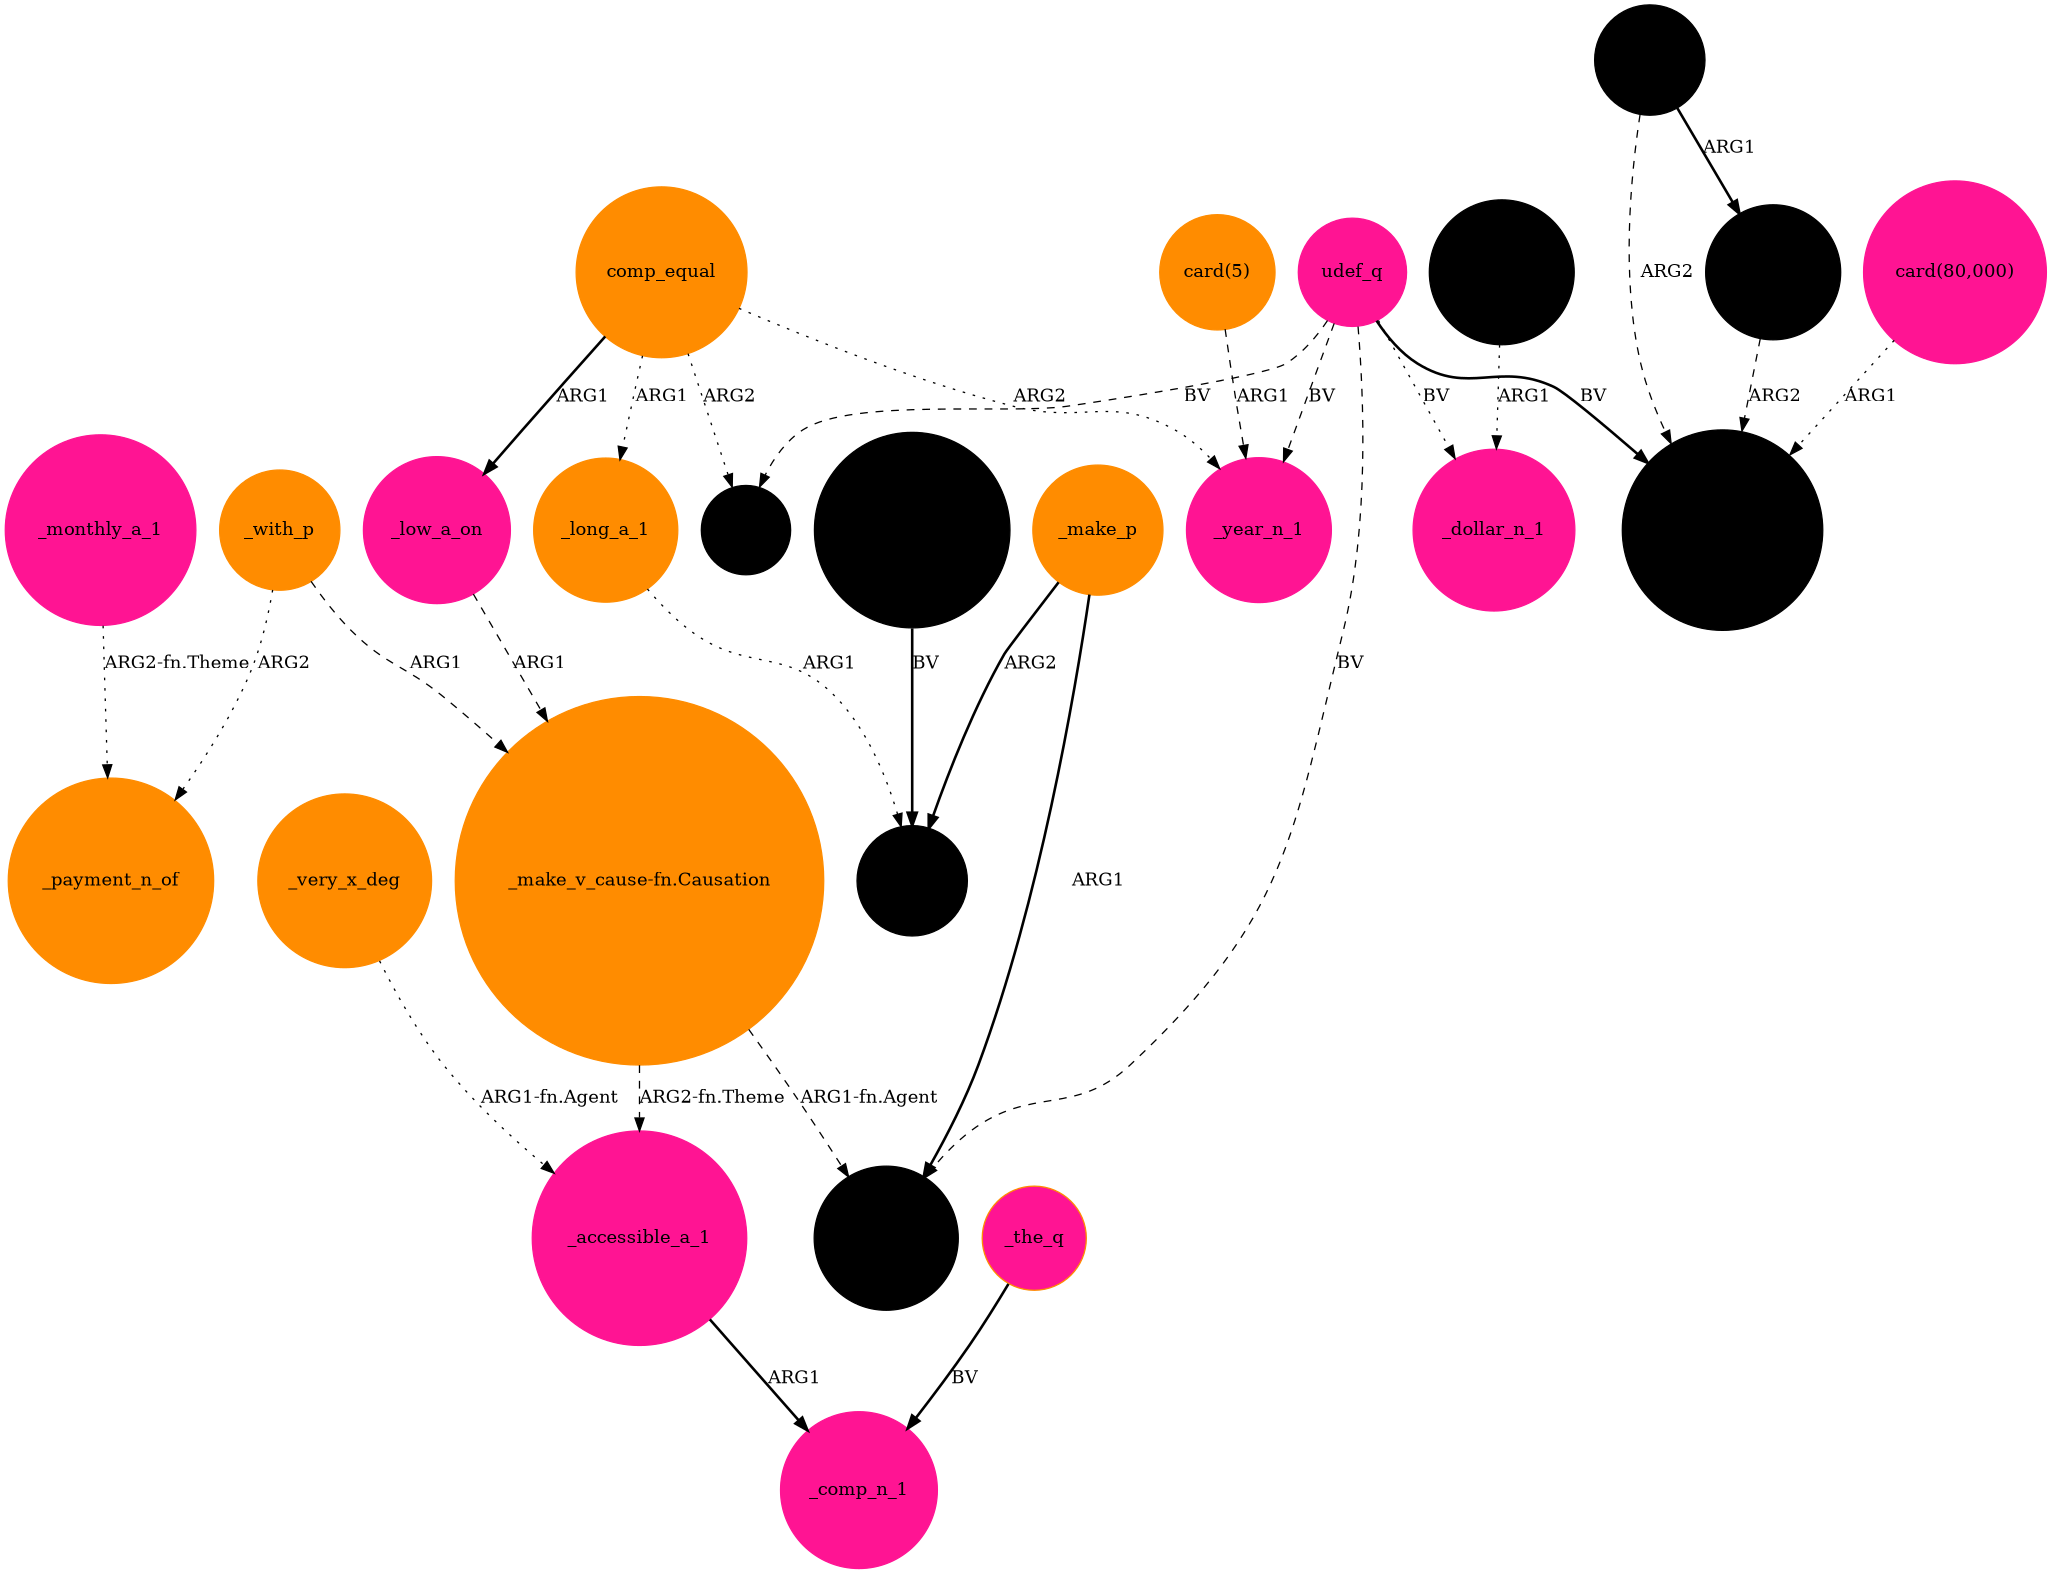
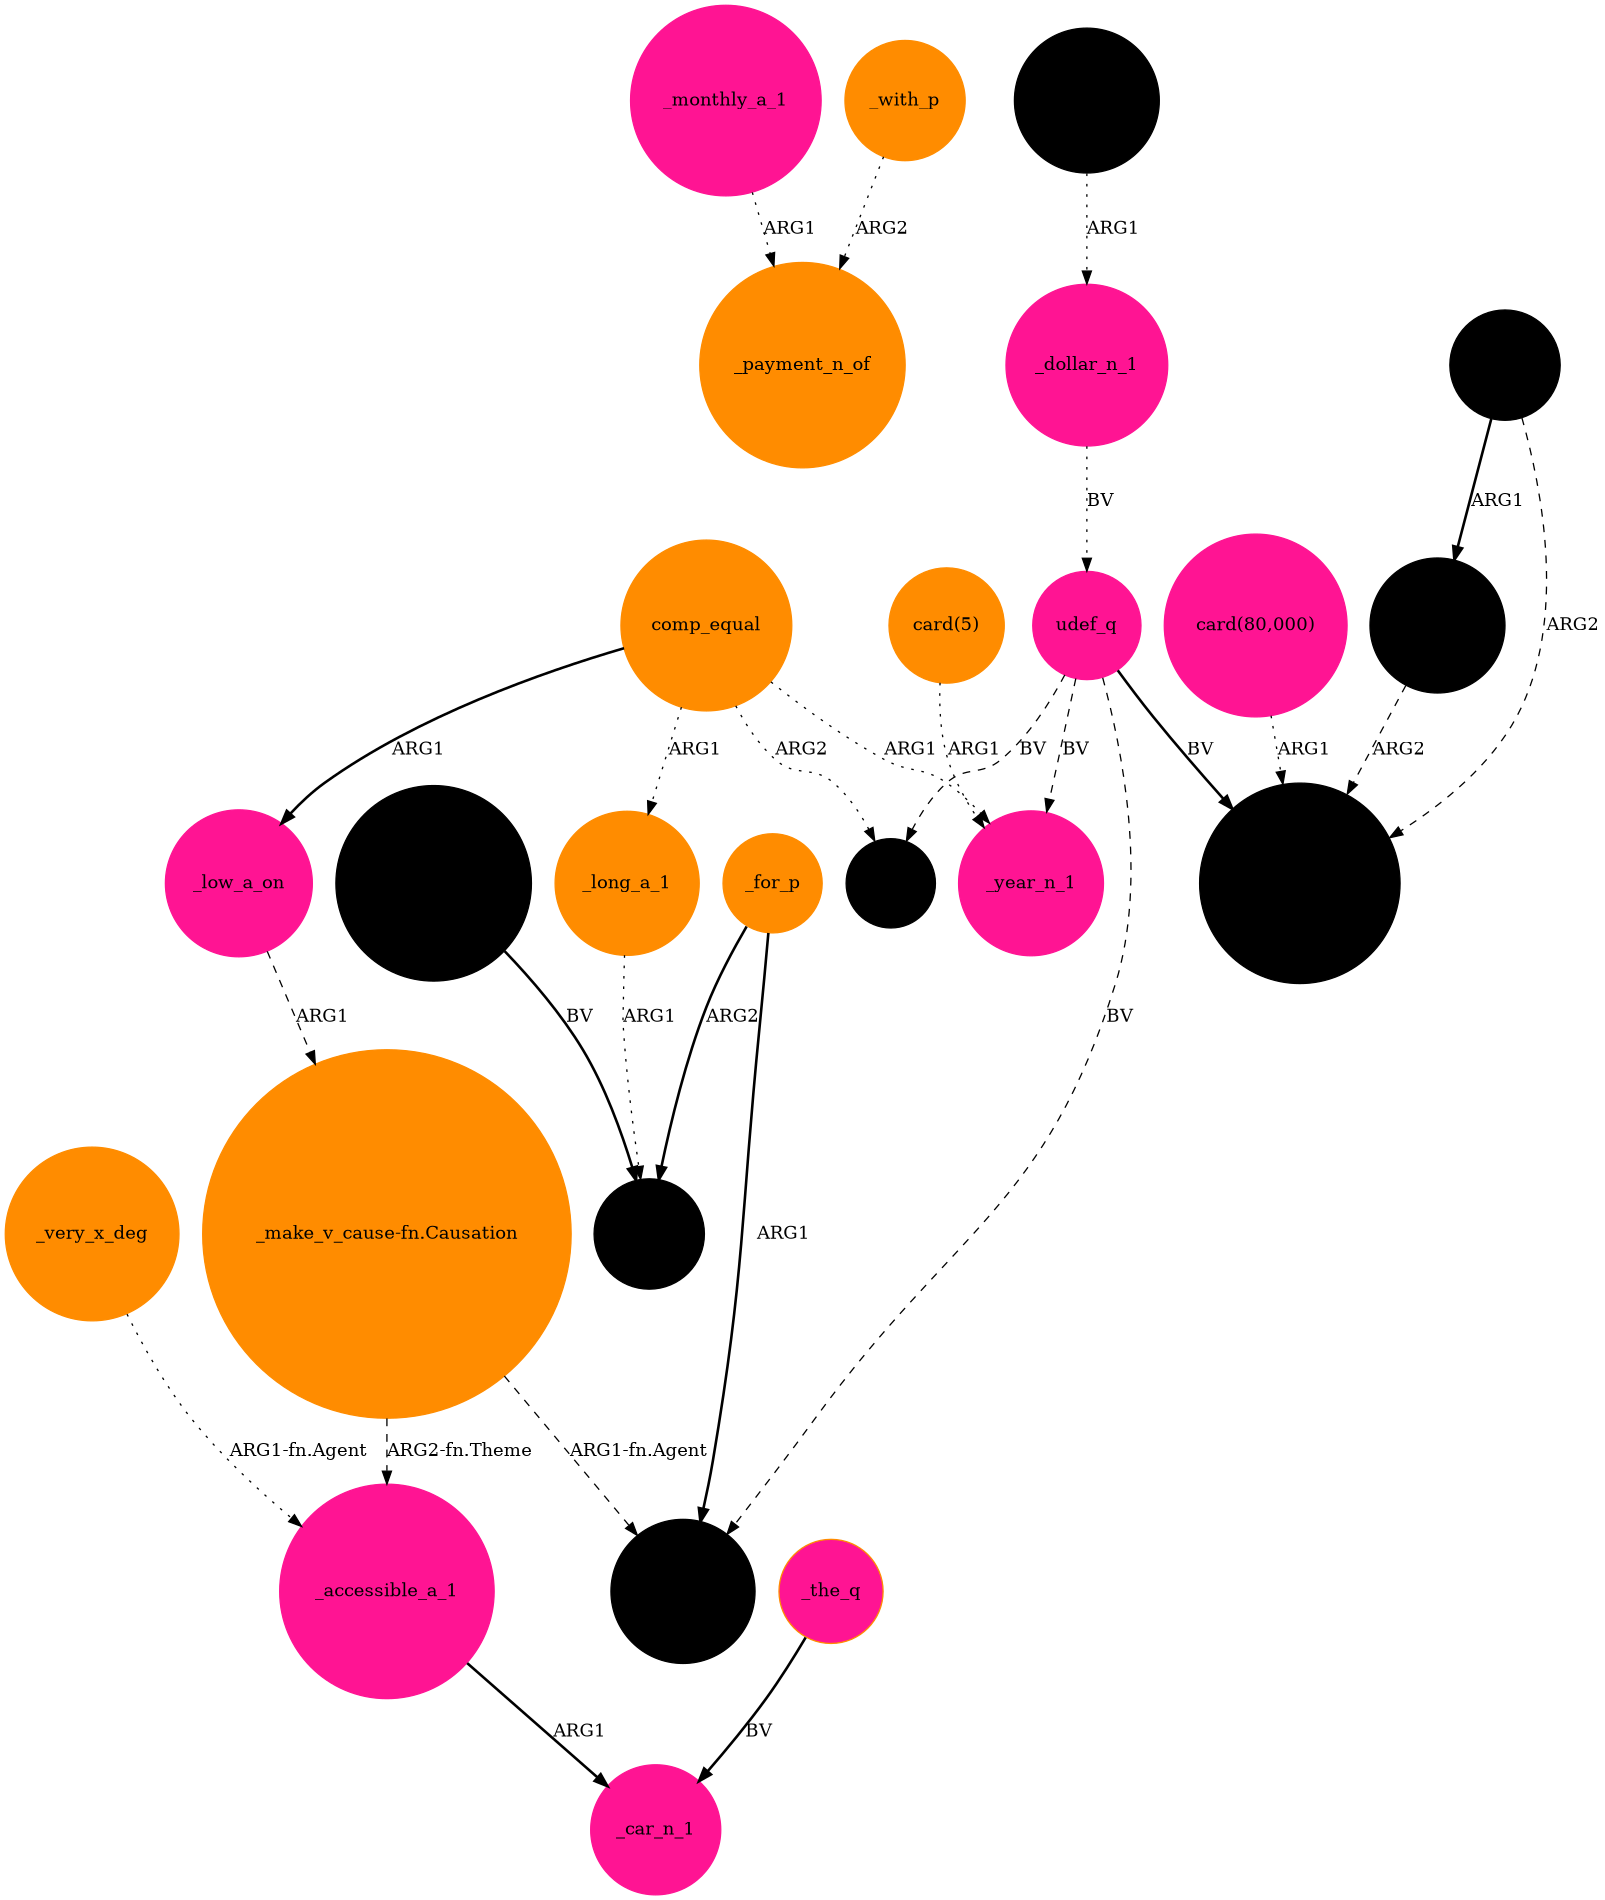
edge "udef_q" -> "_dollar_n_1": reversed
edge "card(5)" -> "_year_n_1": style dashed -> dotted
edge "comp_equal" -> "_year_n_1": label "ARG2" -> "ARG1"
node "_make_p": label "_make_p" -> "_for_p"
edge "_monthly_a_1" -> "_payment_n_of": label "ARG2-fn.Theme" -> "ARG1"
edge "_with_p" -> "_make_v_cause-fn.Causation": removed, label "ARG1"
node "_comp_n_1": label "_comp_n_1" -> "_car_n_1"
